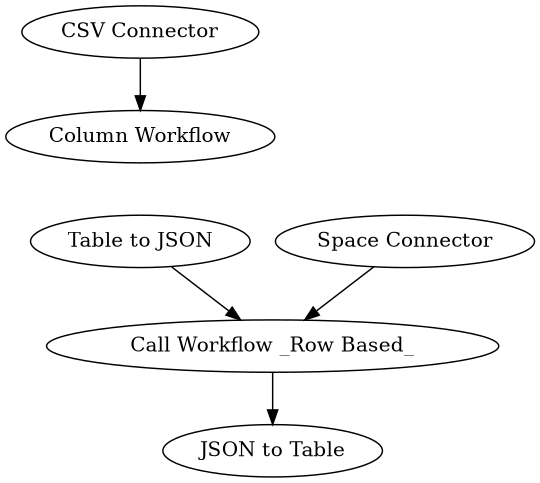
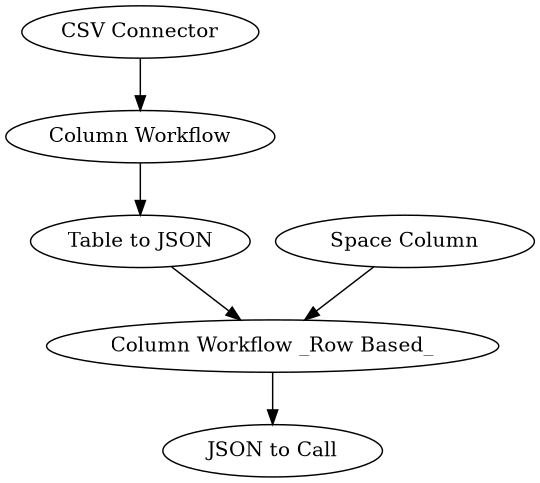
edge "Column Workflow" -> "Table to JSON": added
node "Space Connector": label "Space Connector" -> "Space Column"
node "Call Workflow _Row Based_": label "Call Workflow _Row Based_" -> "Column Workflow _Row Based_"
node "JSON to Table": label "JSON to Table" -> "JSON to Call"
